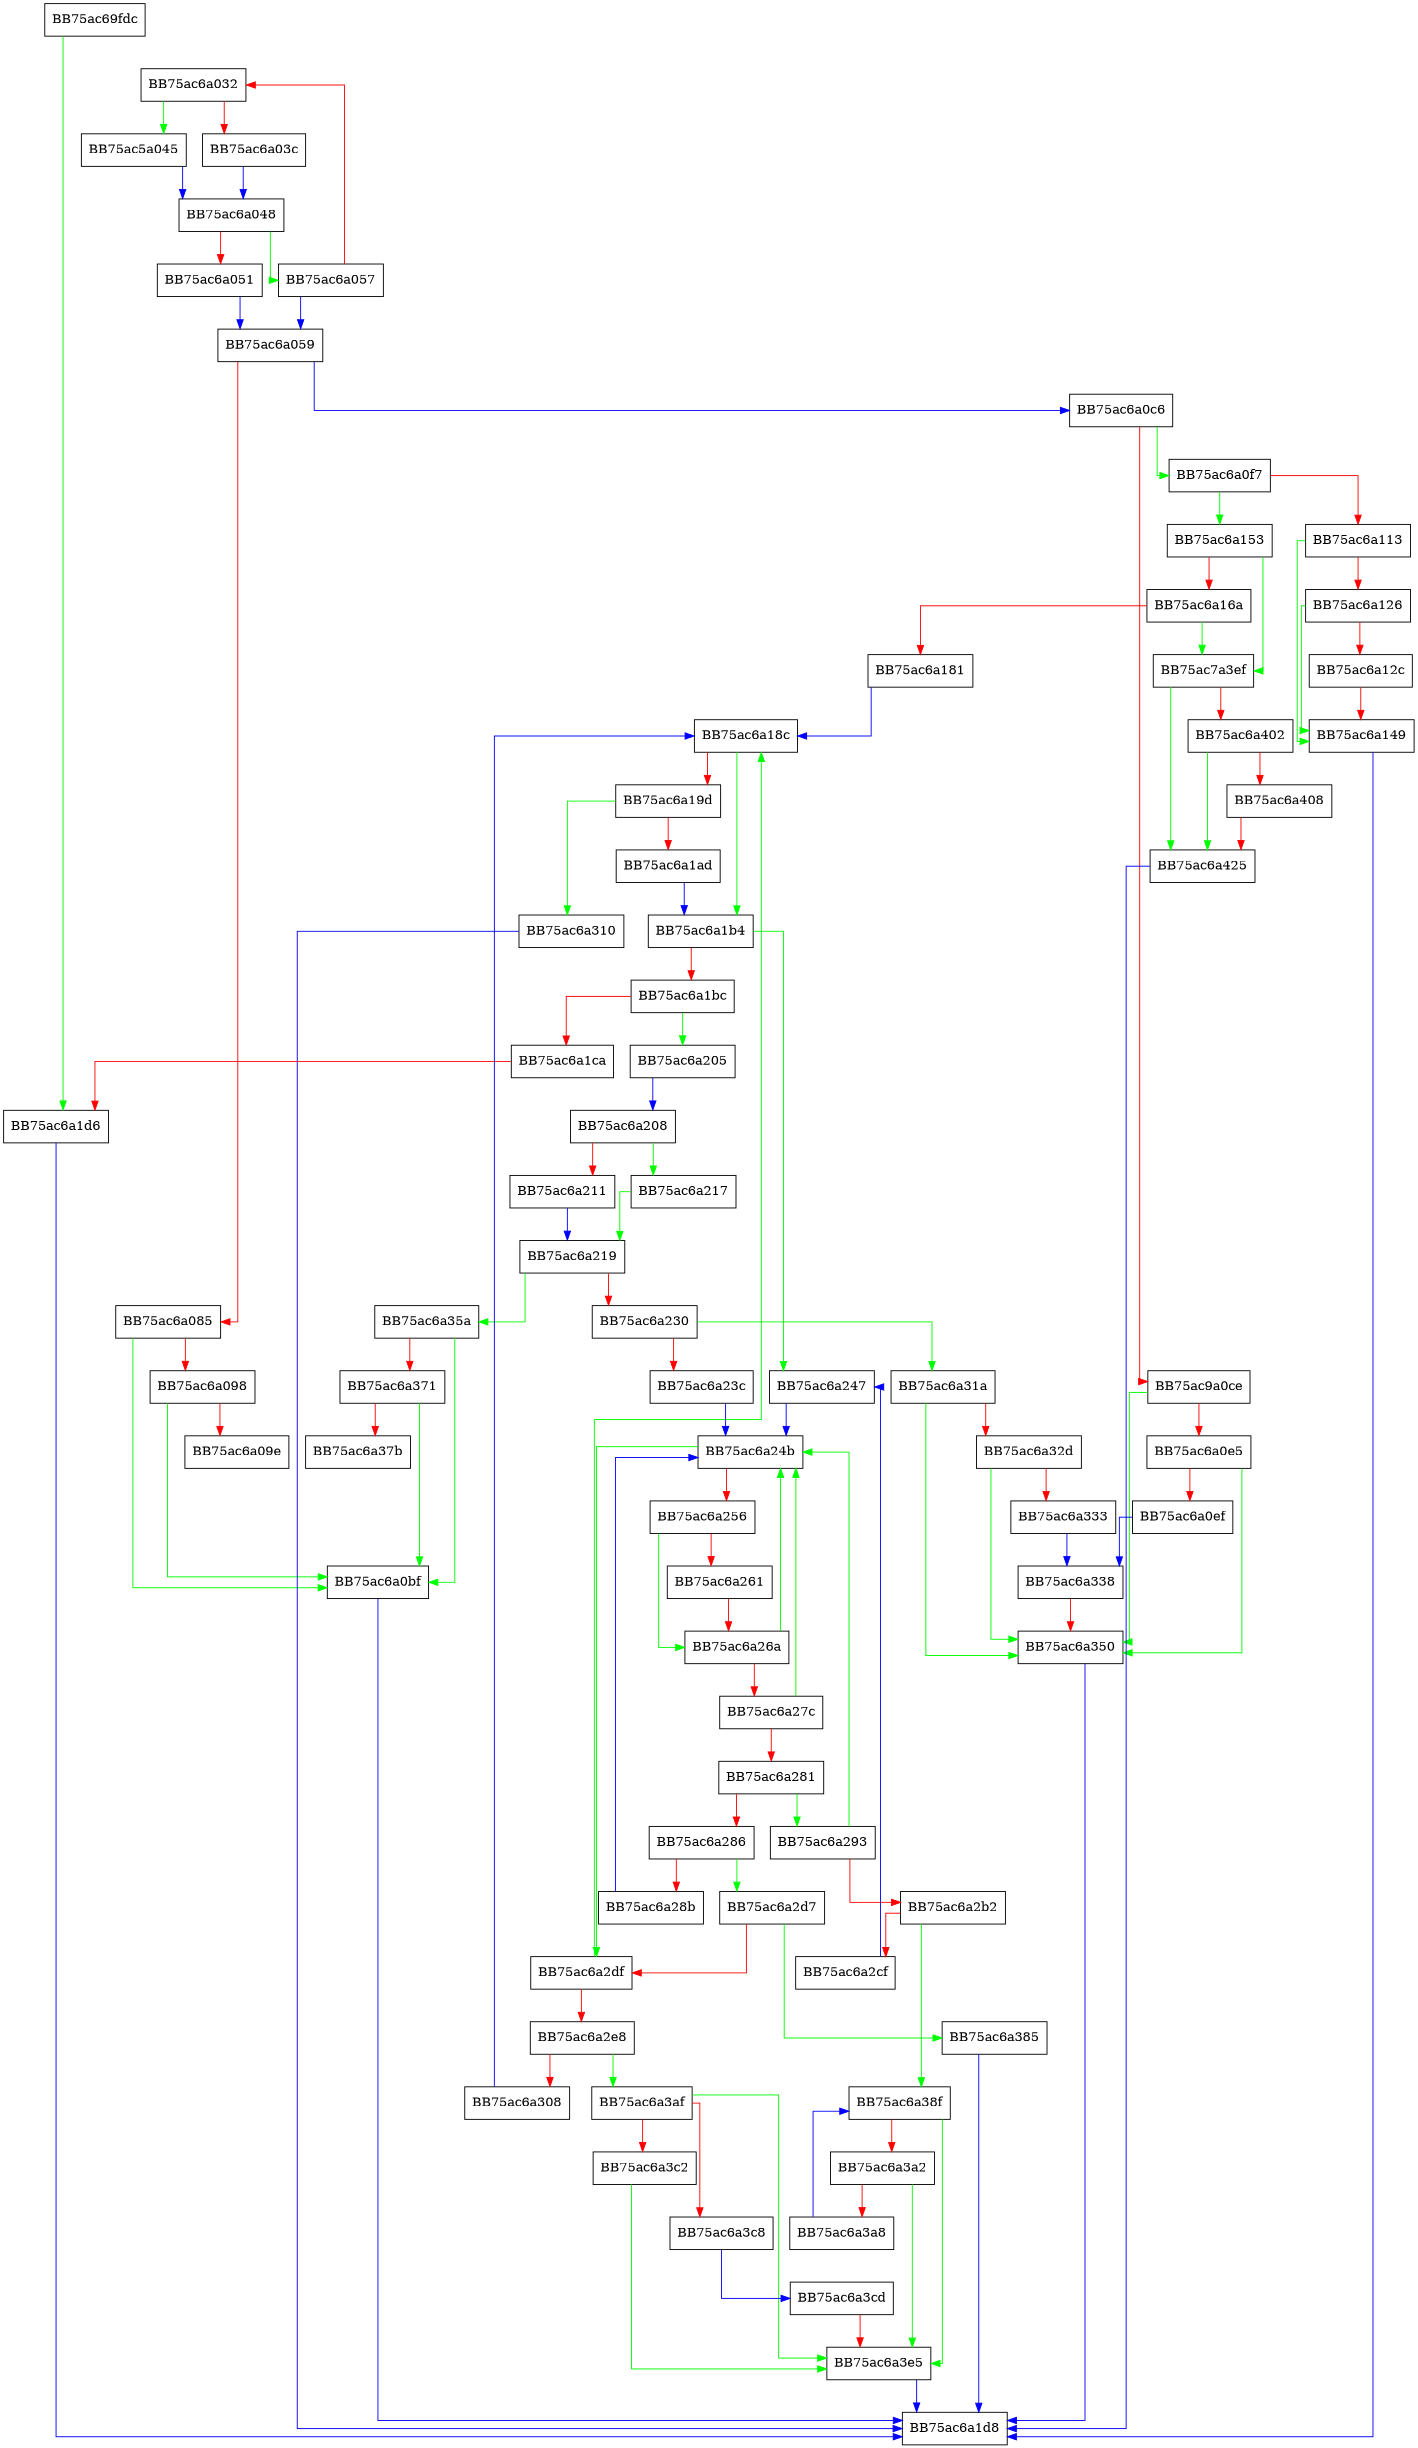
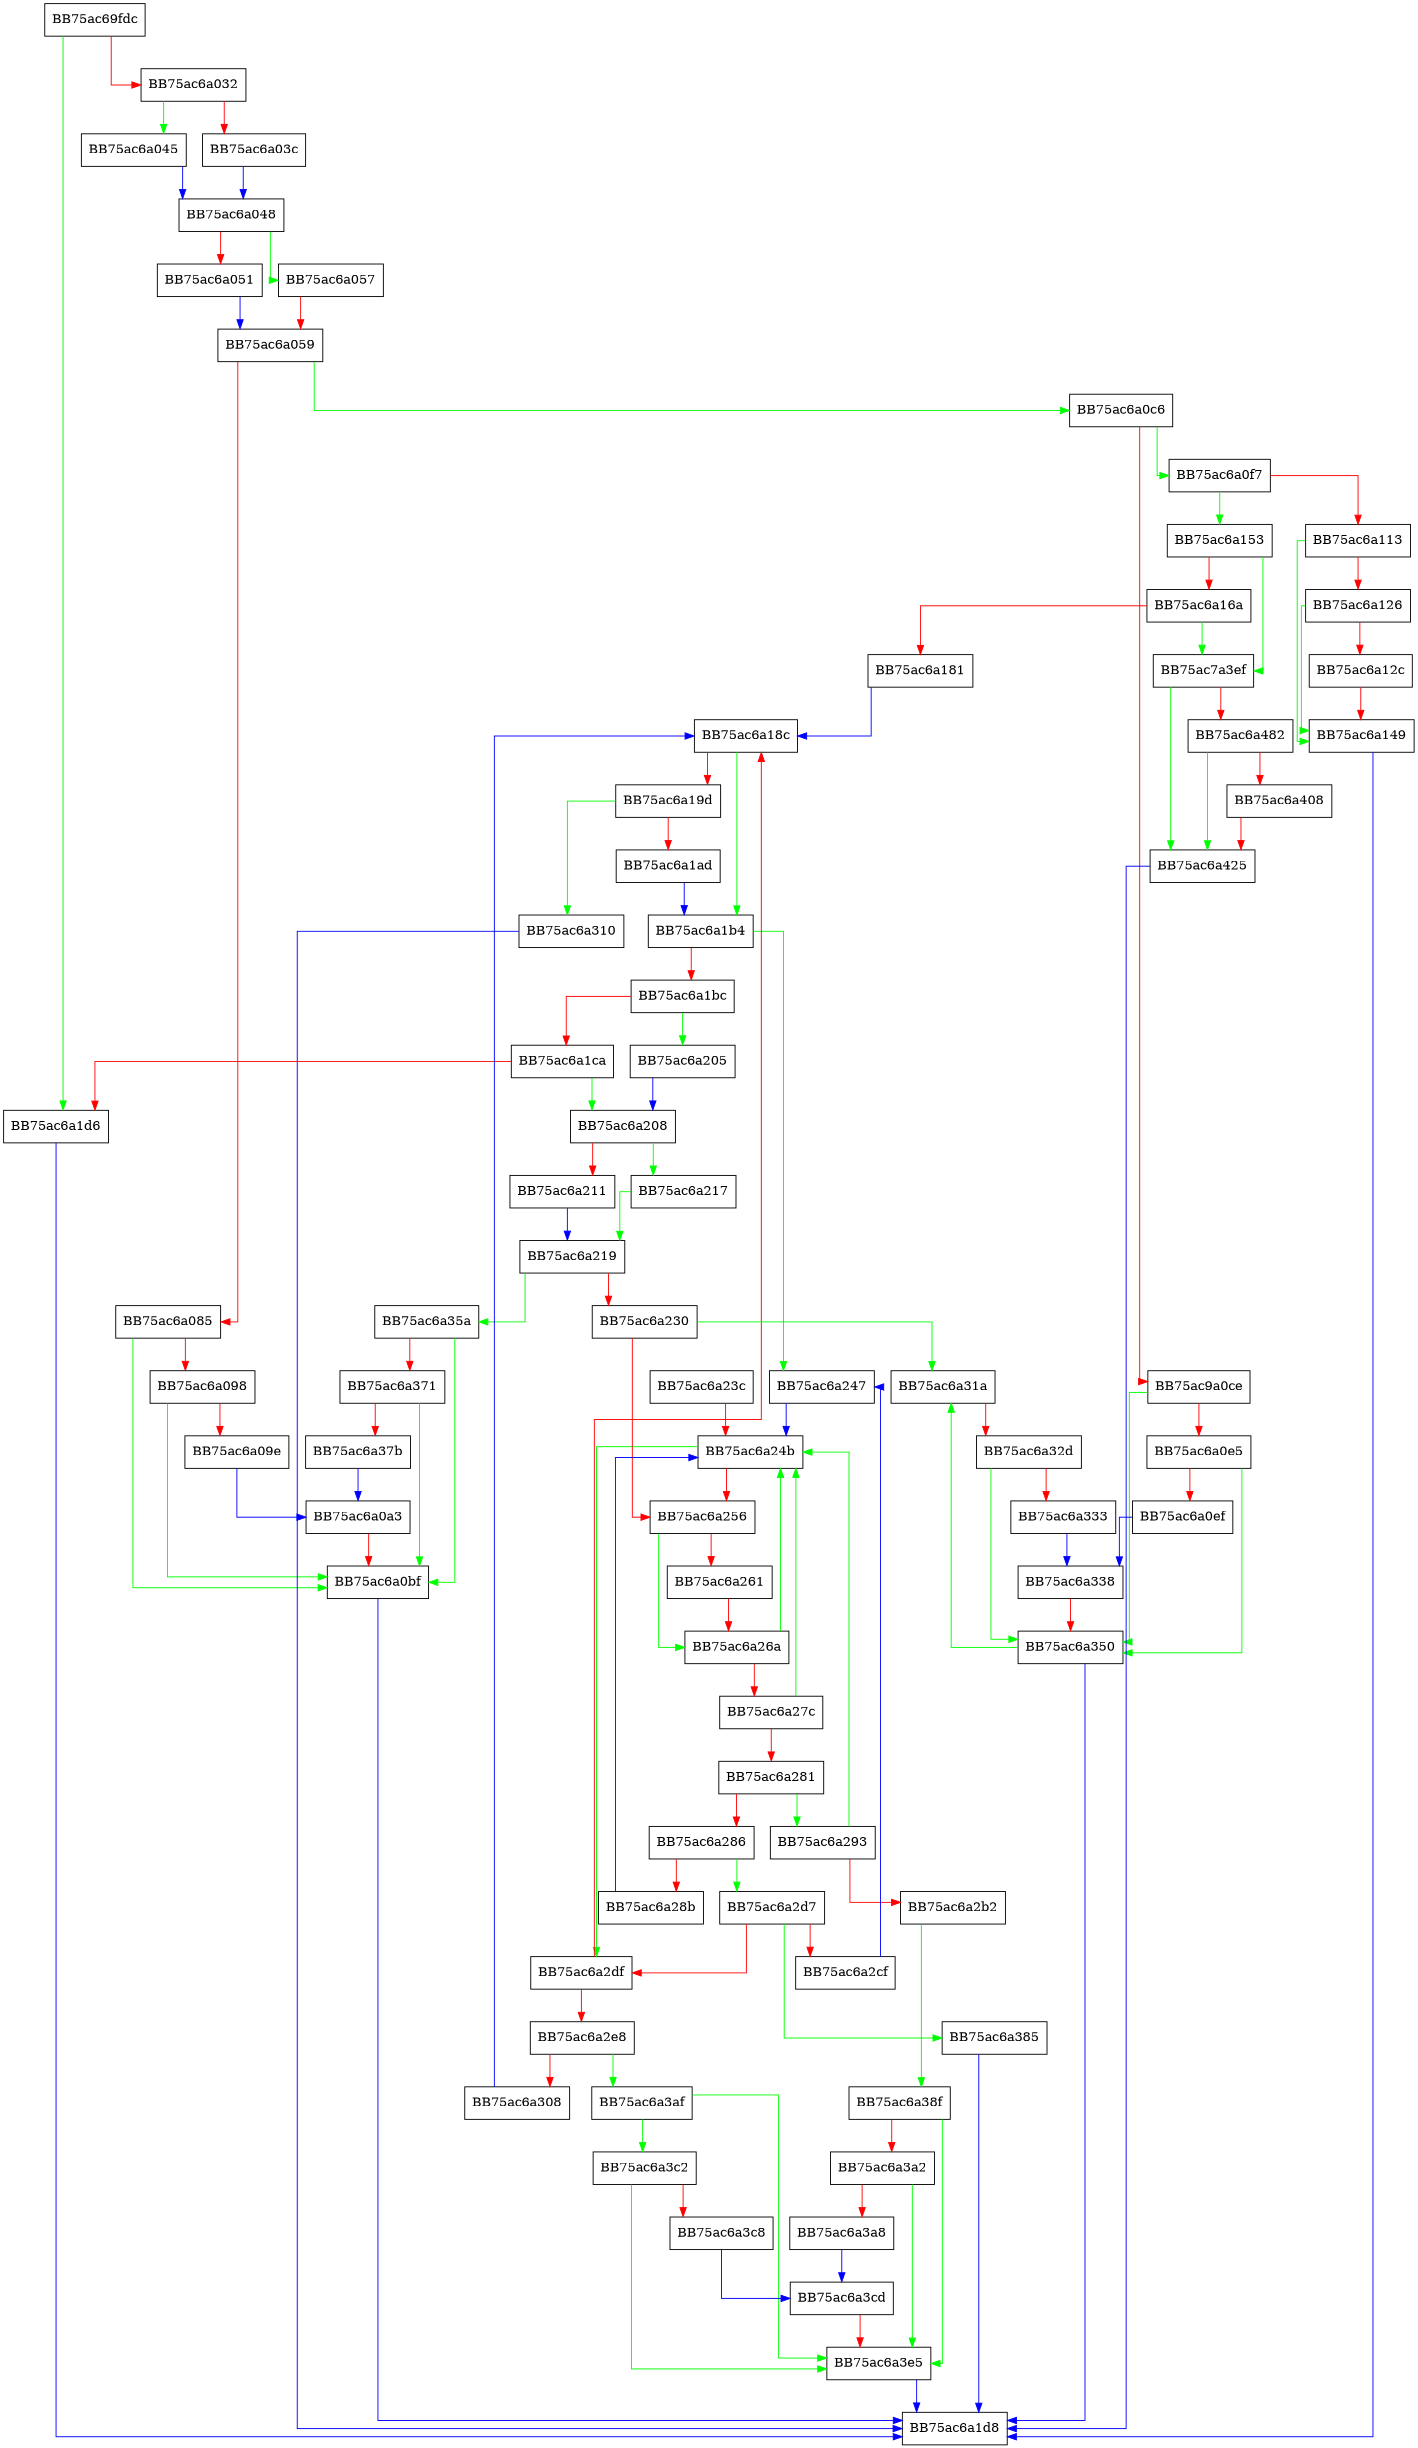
edge "BB75ac6a057" -> "BB75ac6a032": now "BB75ac69fdc" -> "BB75ac6a032"
node "BB75ac5a045": label "BB75ac5a045" -> "BB75ac6a045"
edge "BB75ac6a057" -> "BB75ac6a059": color blue -> red
edge "BB75ac6a059" -> "BB75ac6a0c6": color blue -> green
node "BB75ac6a402": label "BB75ac6a402" -> "BB75ac6a482"
edge "BB75ac6a1ca" -> "BB75ac6a208": added
edge "BB75ac6a230" -> "BB75ac6a23c": now "BB75ac6a230" -> "BB75ac6a256"
edge "BB75ac6a23c" -> "BB75ac6a24b": color blue -> red
edge "BB75ac6a2df" -> "BB75ac6a18c": color green -> red
node "BB75ac6a0a3": added
edge "BB75ac6a31a" -> "BB75ac6a350": reversed
edge "BB75ac6a2b2" -> "BB75ac6a2cf": now "BB75ac6a2d7" -> "BB75ac6a2cf"
edge "BB75ac6a3af" -> "BB75ac6a3c2": color red -> green
edge "BB75ac6a3a8" -> "BB75ac6a38f": now "BB75ac6a3a8" -> "BB75ac6a3cd"
edge "BB75ac6a3af" -> "BB75ac6a3c8": now "BB75ac6a3c2" -> "BB75ac6a3c8"
